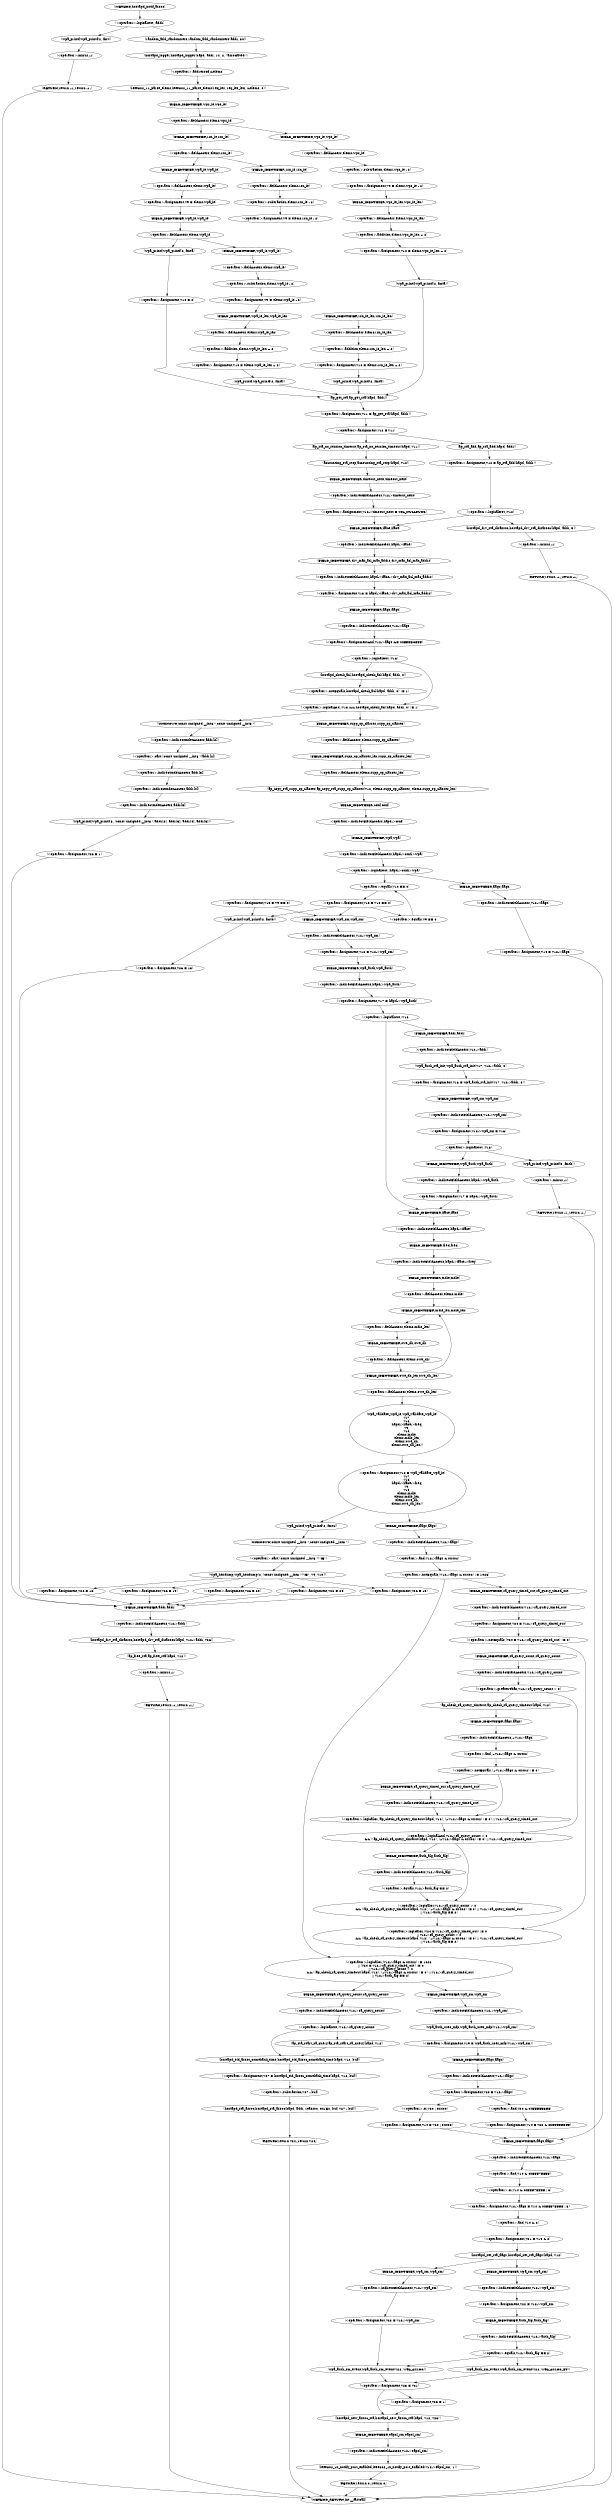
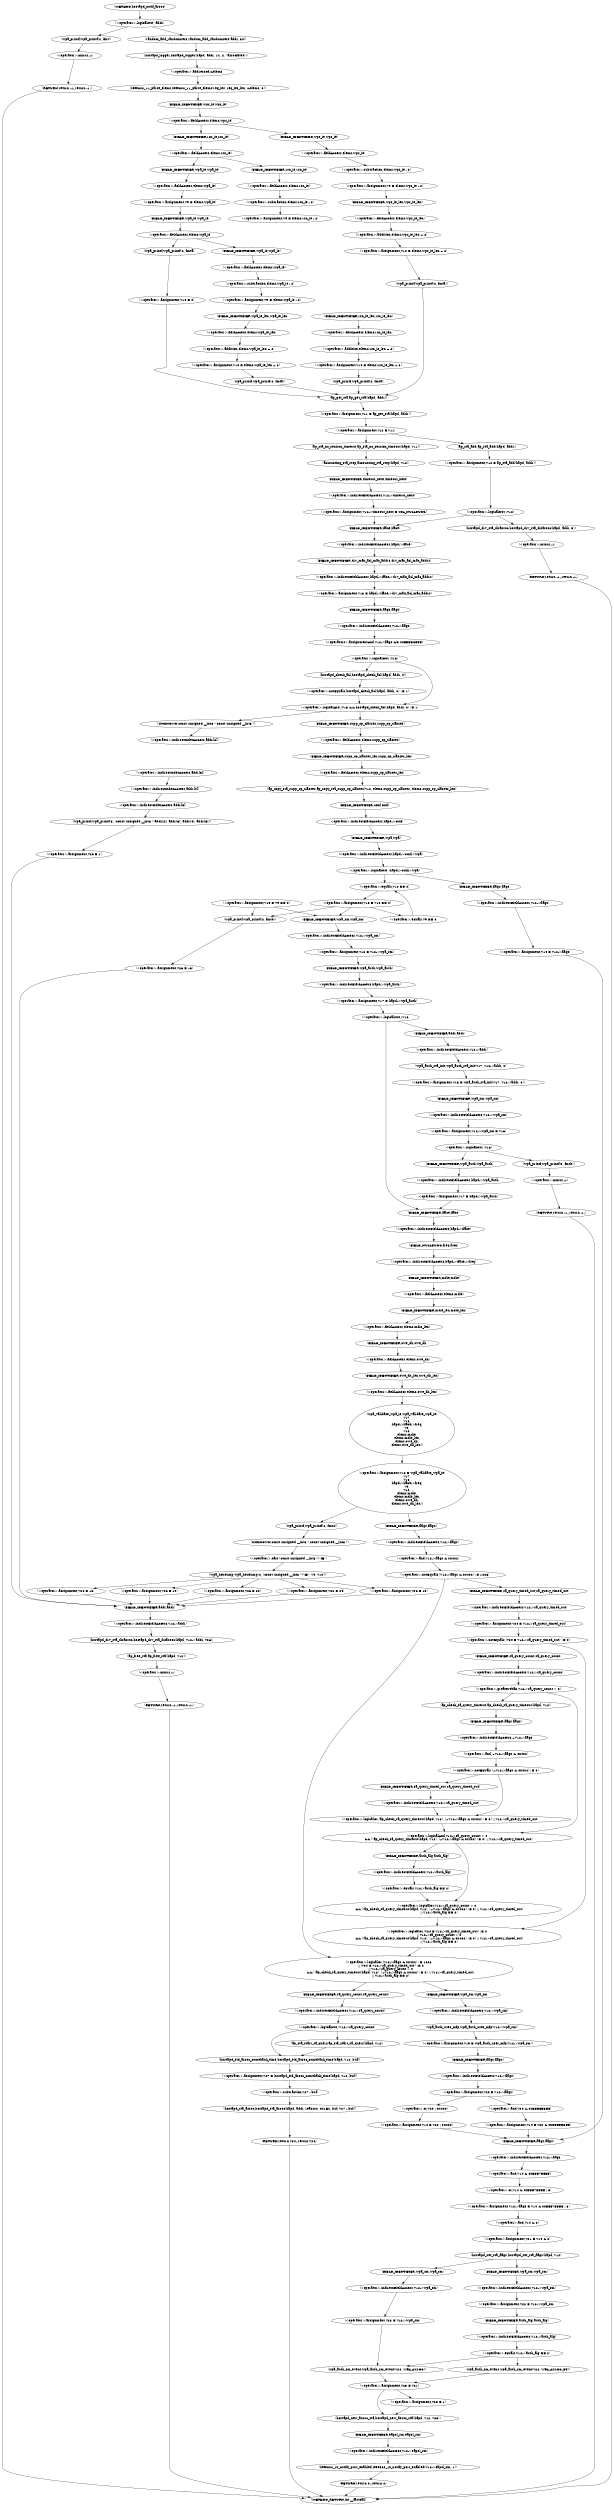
node "(<operator>.cast,(const unsigned __int8 *)addr[2])": removed
node "(FIELD_IDENTIFIER,freq,freq)": label "(FIELD_IDENTIFIER,freq,freq)" -> "(FIELD_NULLFUNC,freq,freq)"
edge "(FIELD_IDENTIFIER,owe_dh_len,owe_dh_len)" -> "(FIELD_IDENTIFIER,mdie_len,mdie_len)": now "(FIELD_IDENTIFIER,owe_dh_len,owe_dh_len)" -> "(<operator>.fieldAccess,elems.owe_dh_len)"
